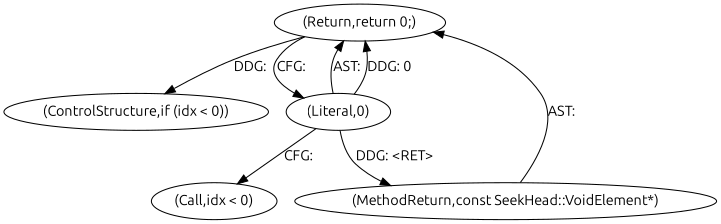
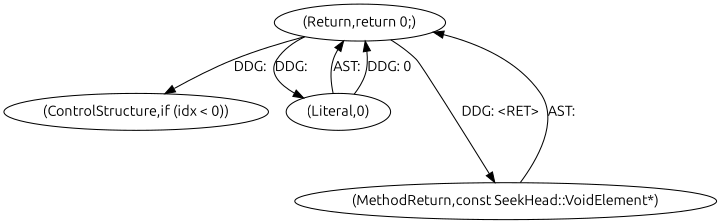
edge "(Return,return 0;)" -> "(Literal,0)": label "CFG: " -> "DDG: "
edge "(Literal,0)" -> "(MethodReturn,const SeekHead::VoidElement*)": now "(Return,return 0;)" -> "(MethodReturn,const SeekHead::VoidElement*)"
node "(Call,idx < 0)": removed
